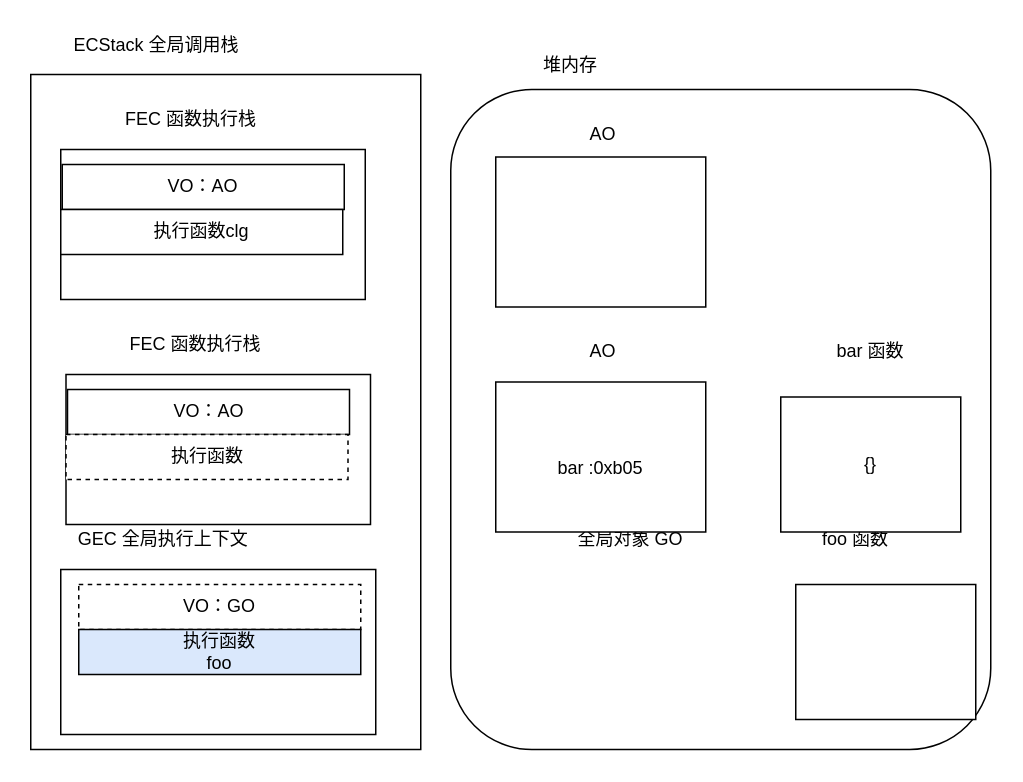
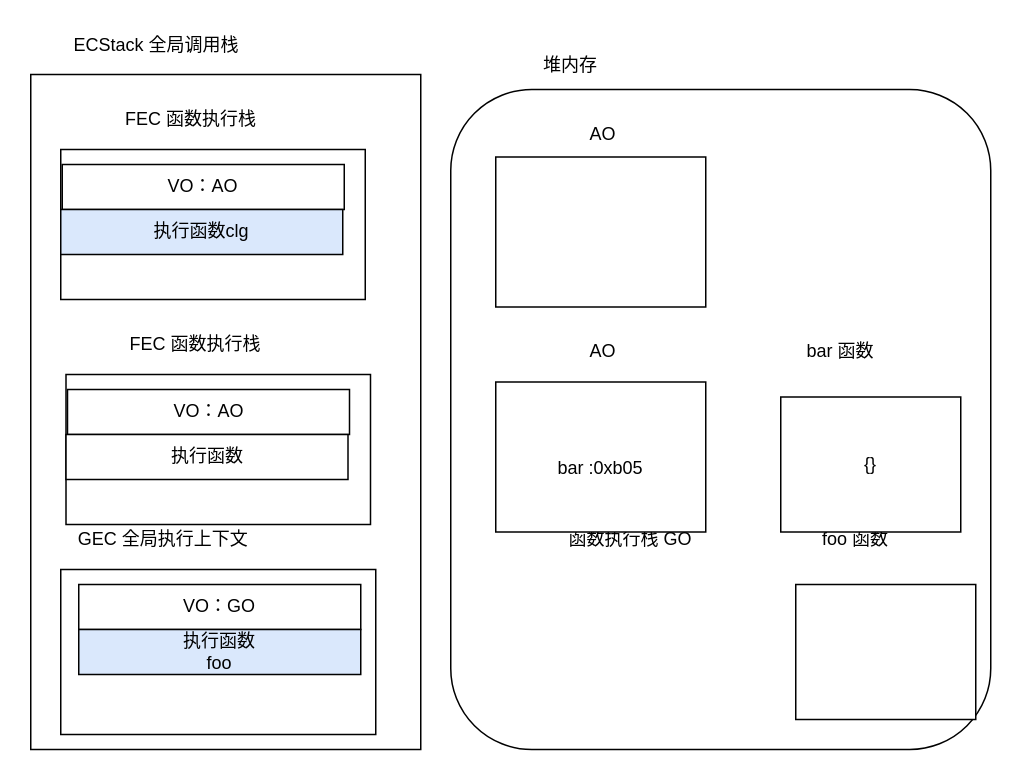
node "执行函数clg": fillcolor #ffffff -> #dae8fc
node "bar 函数": moved (871, 352) -> (841, 352)
node "执行函数": style dashed -> solid
node "全局对象 GO": label "全局对象 GO" -> "函数执行栈 GO"
node "VO：GO": style dashed -> solid
